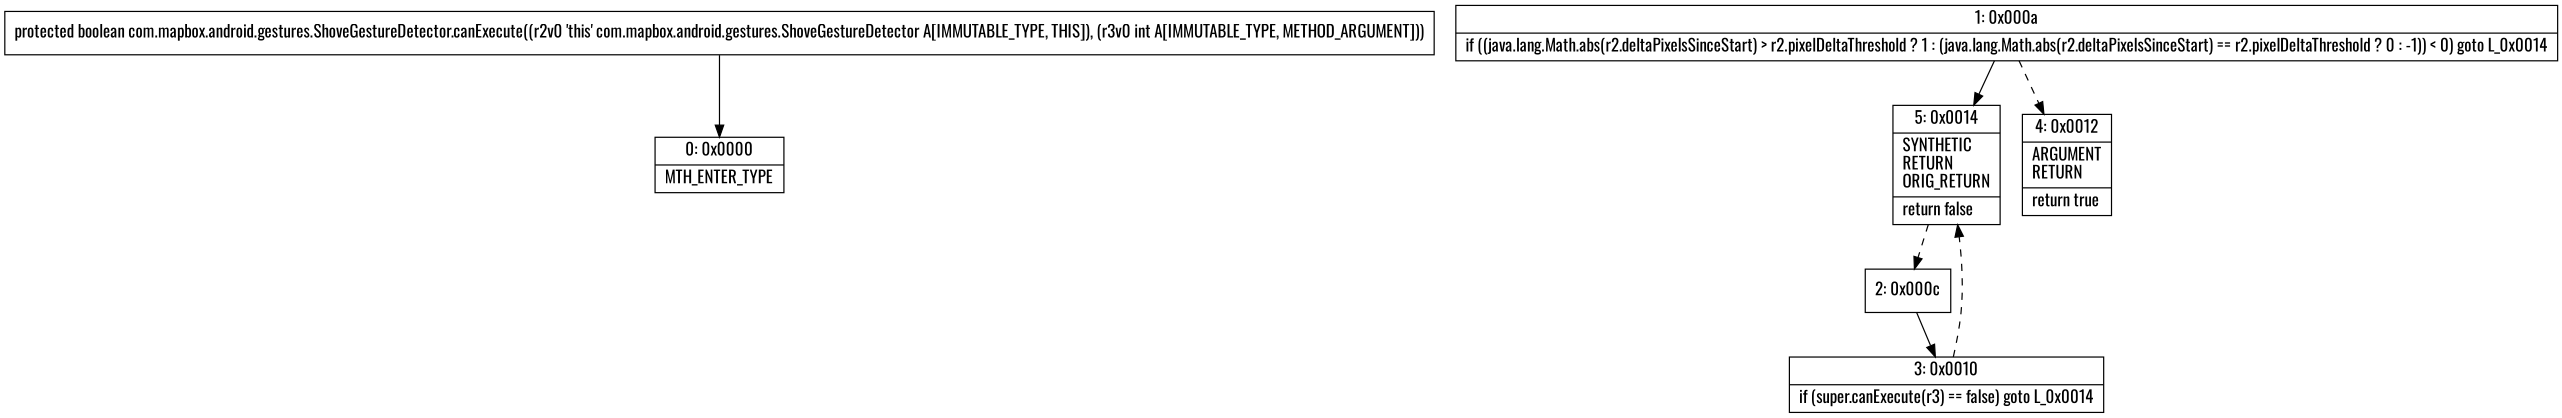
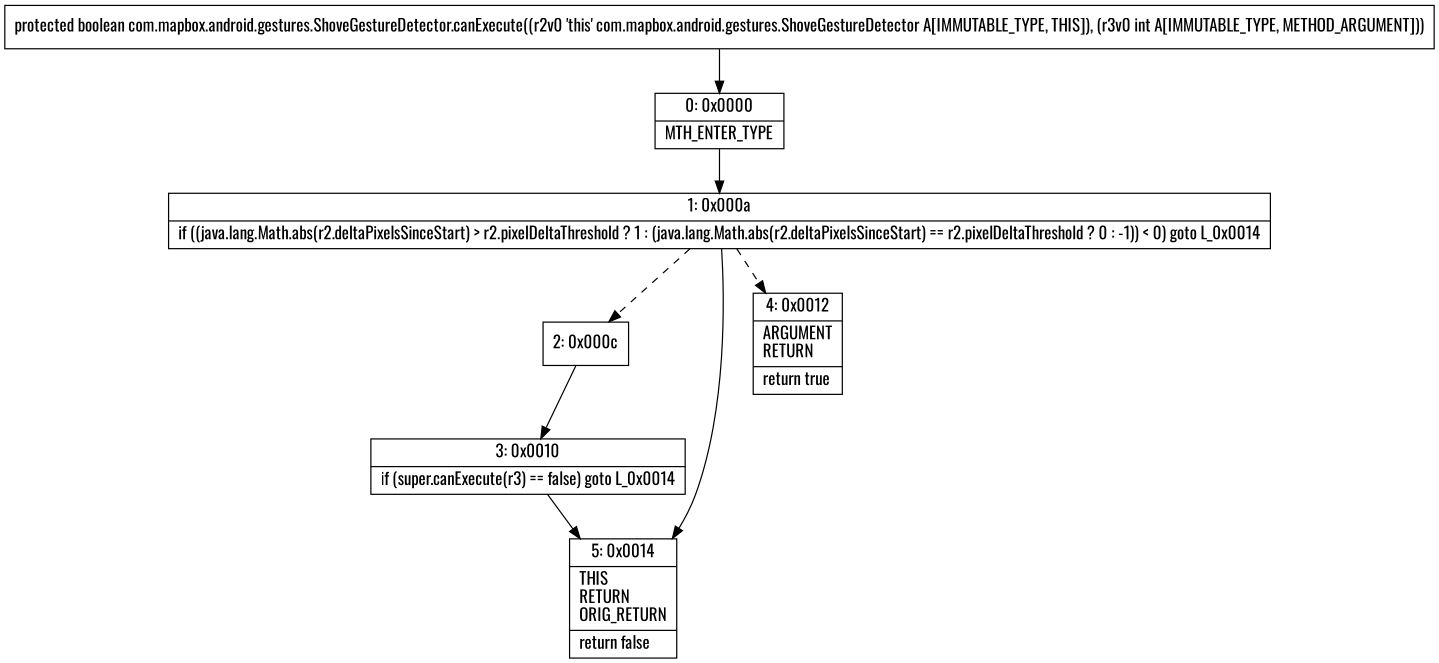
node "5: 0x0014": text "SYNTHETIC" -> "THIS"
edge "0: 0x0000" -> "1: 0x000a": added
edge "5: 0x0014" -> "2: 0x000c": now "1: 0x000a" -> "2: 0x000c"
edge "3: 0x0010" -> "5: 0x0014": style dashed -> solid
